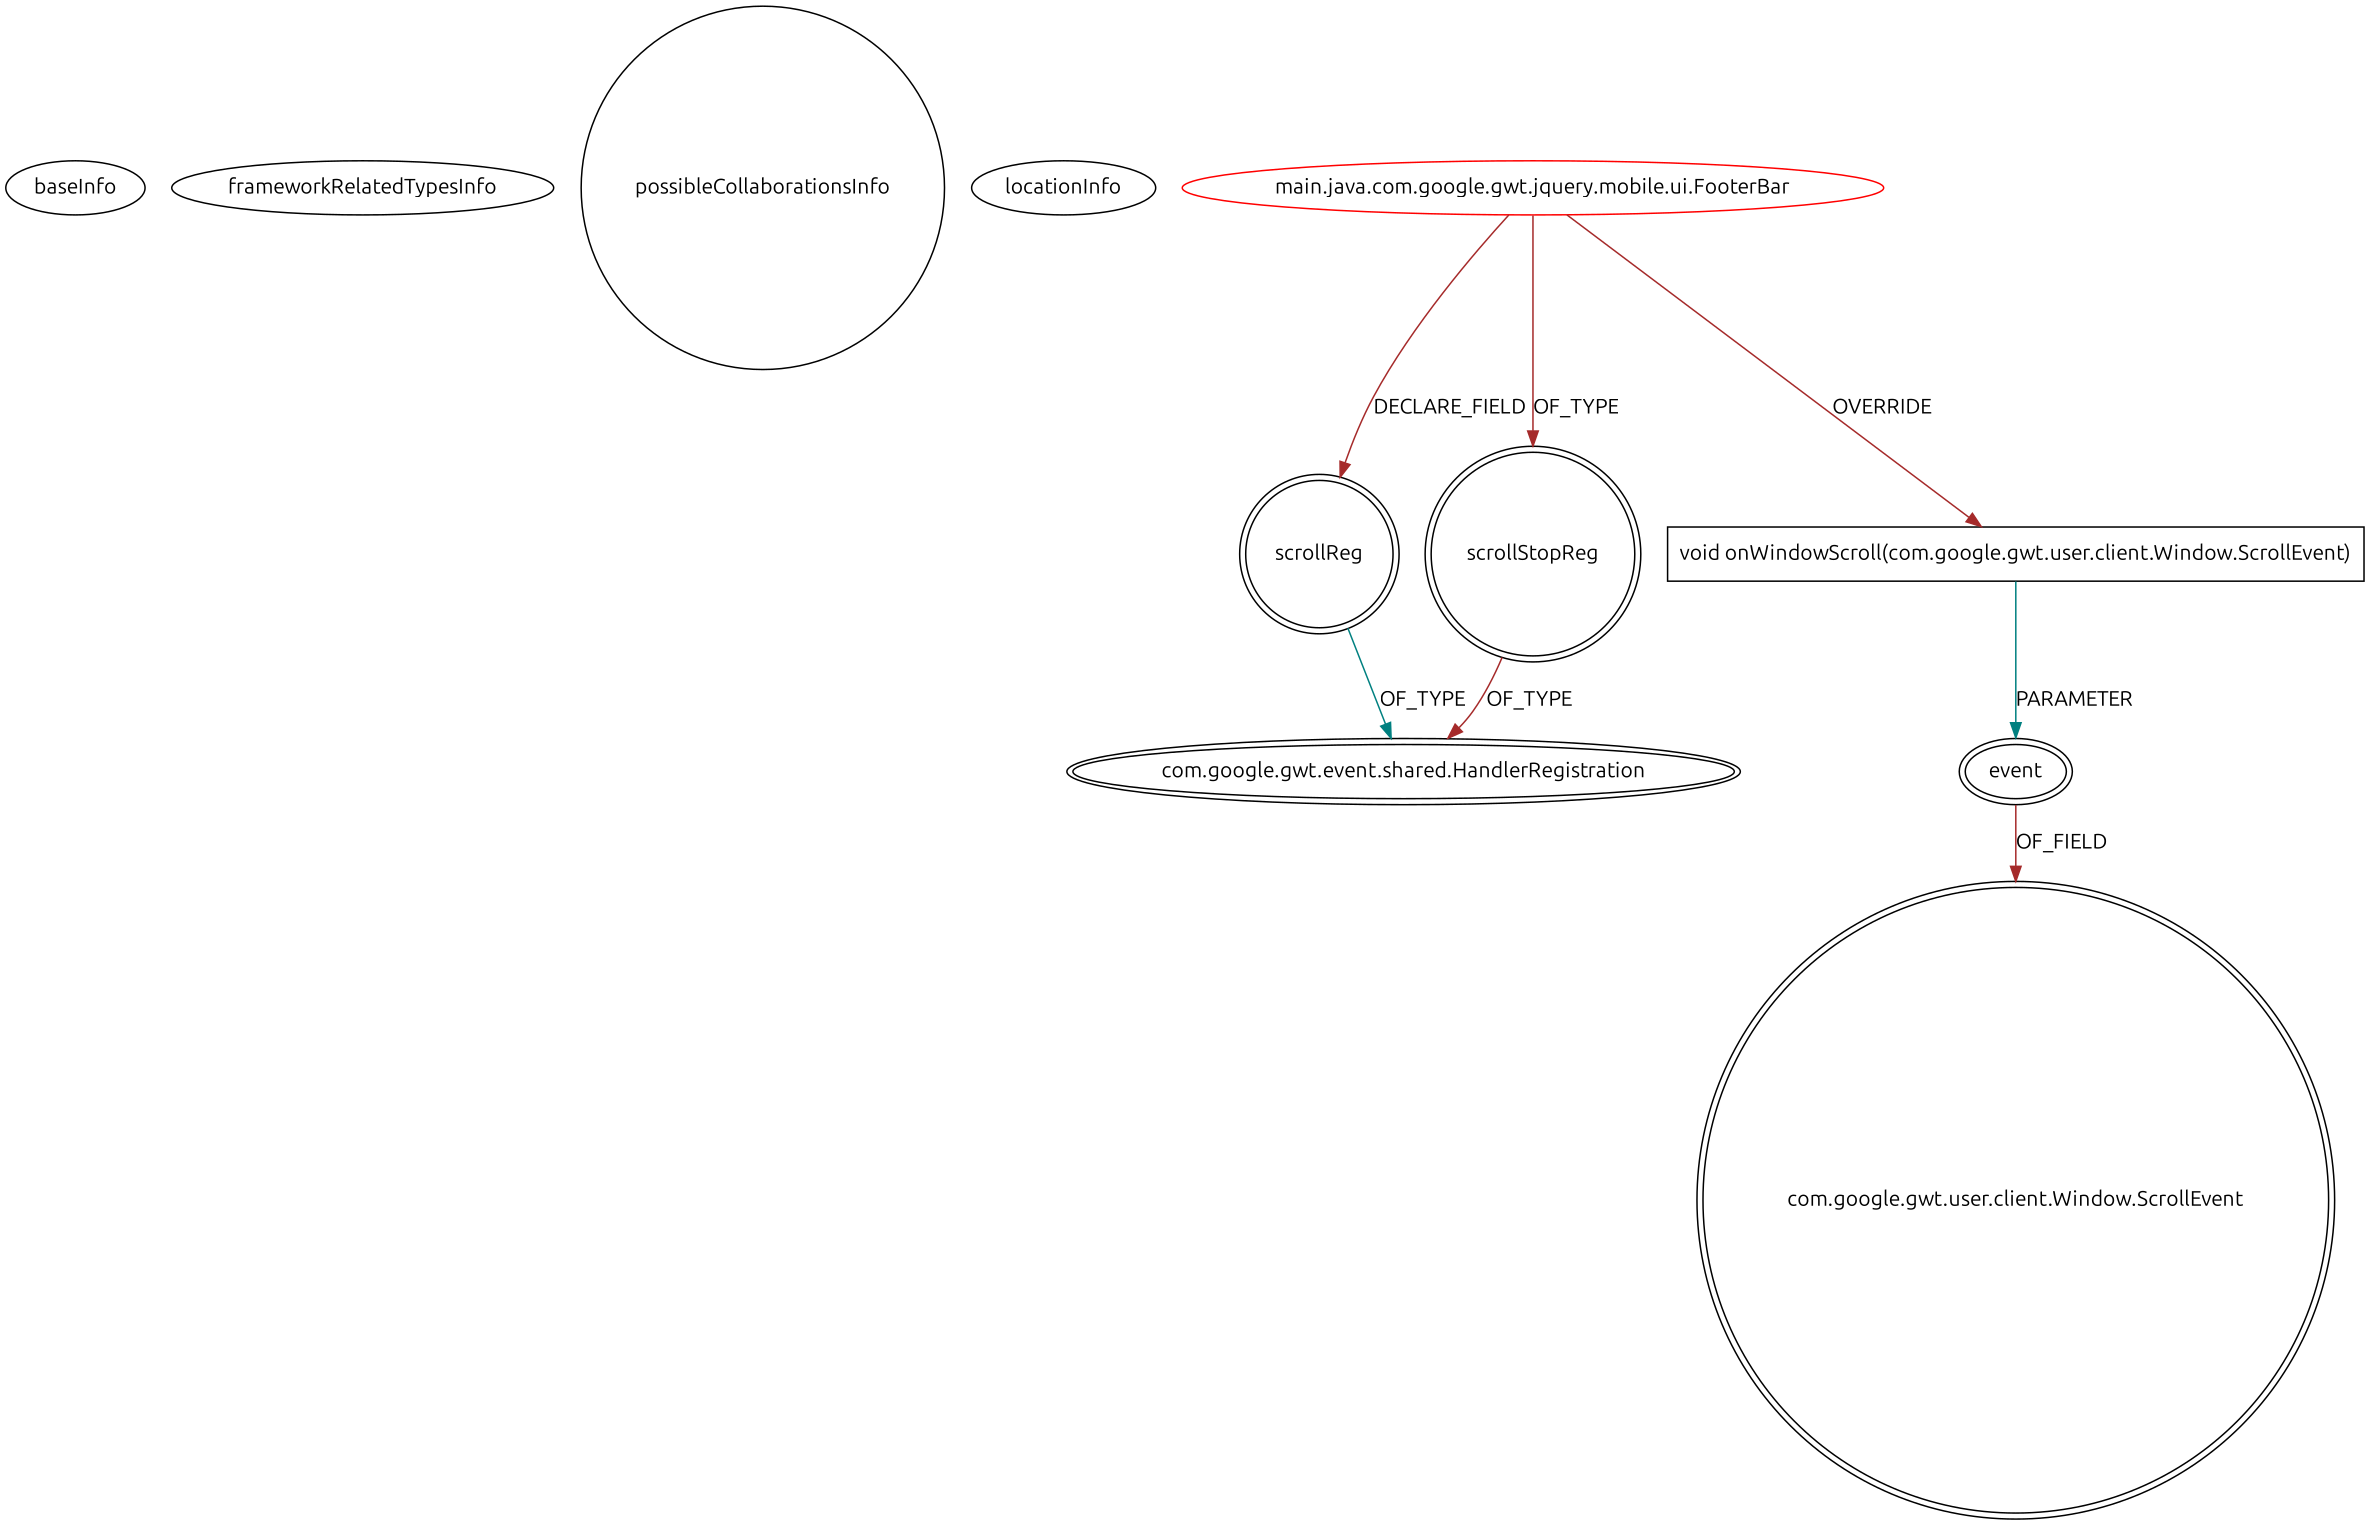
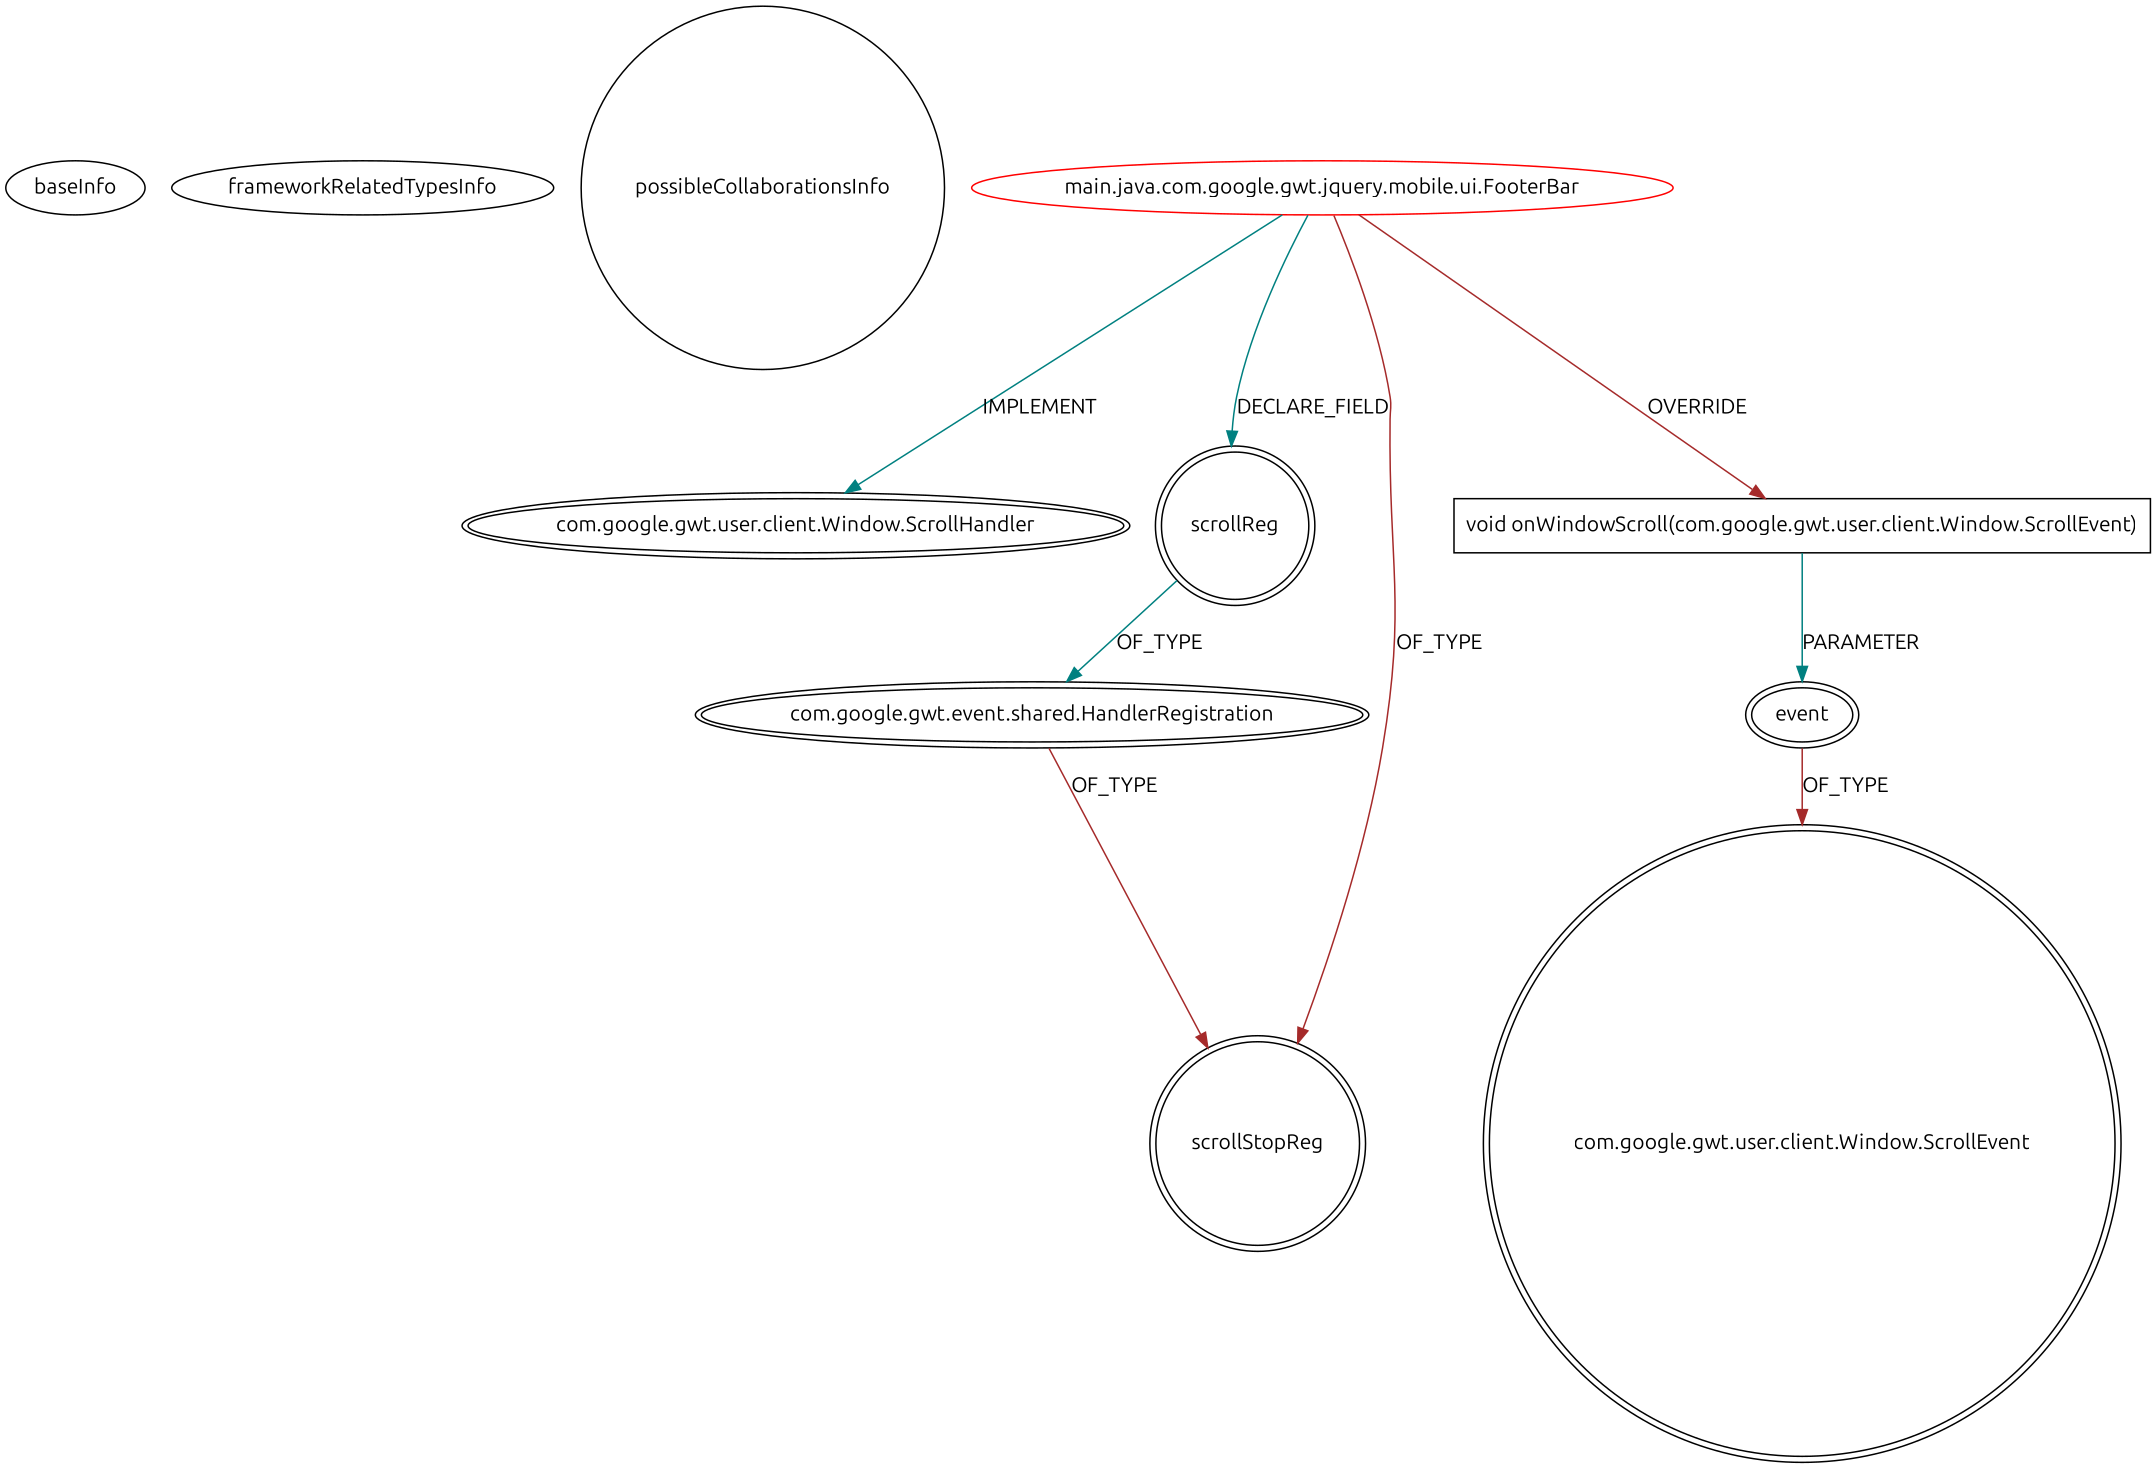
node "locationInfo": removed
edge "main.java.com.google.gwt.jquery.mobile.ui.FooterBar" -> "scrollReg": color brown -> teal
node "com.google.gwt.user.client.Window.ScrollHandler": added
edge "scrollStopReg" -> "com.google.gwt.event.shared.HandlerRegistration": reversed
edge "event" -> "com.google.gwt.user.client.Window.ScrollEvent": label "OF_FIELD" -> "OF_TYPE"
